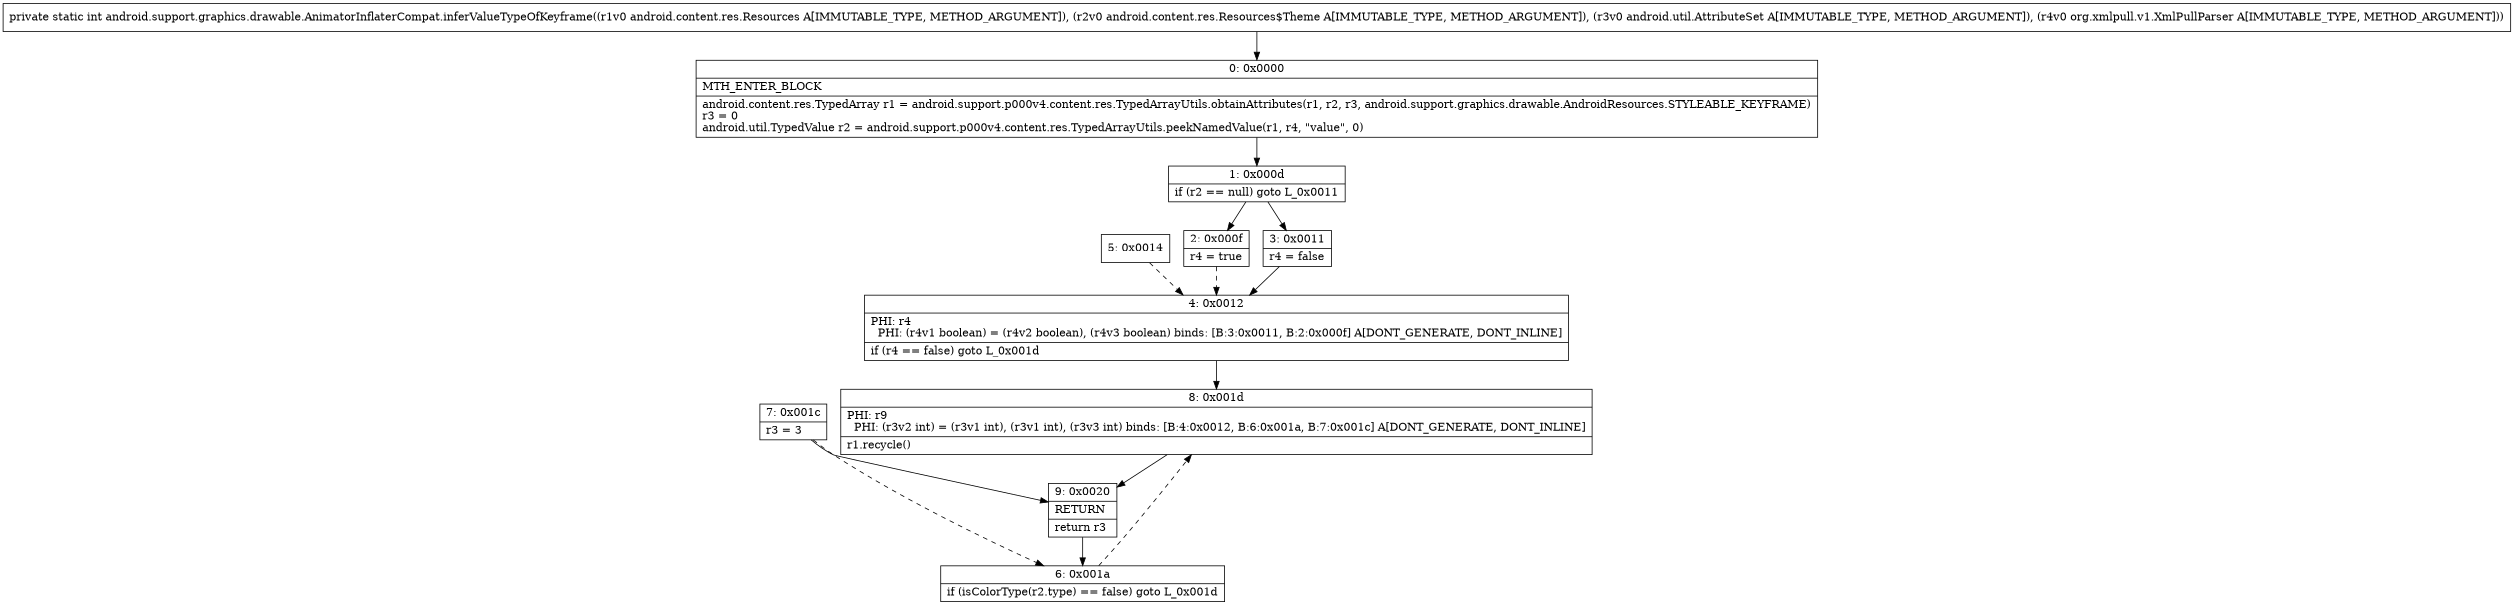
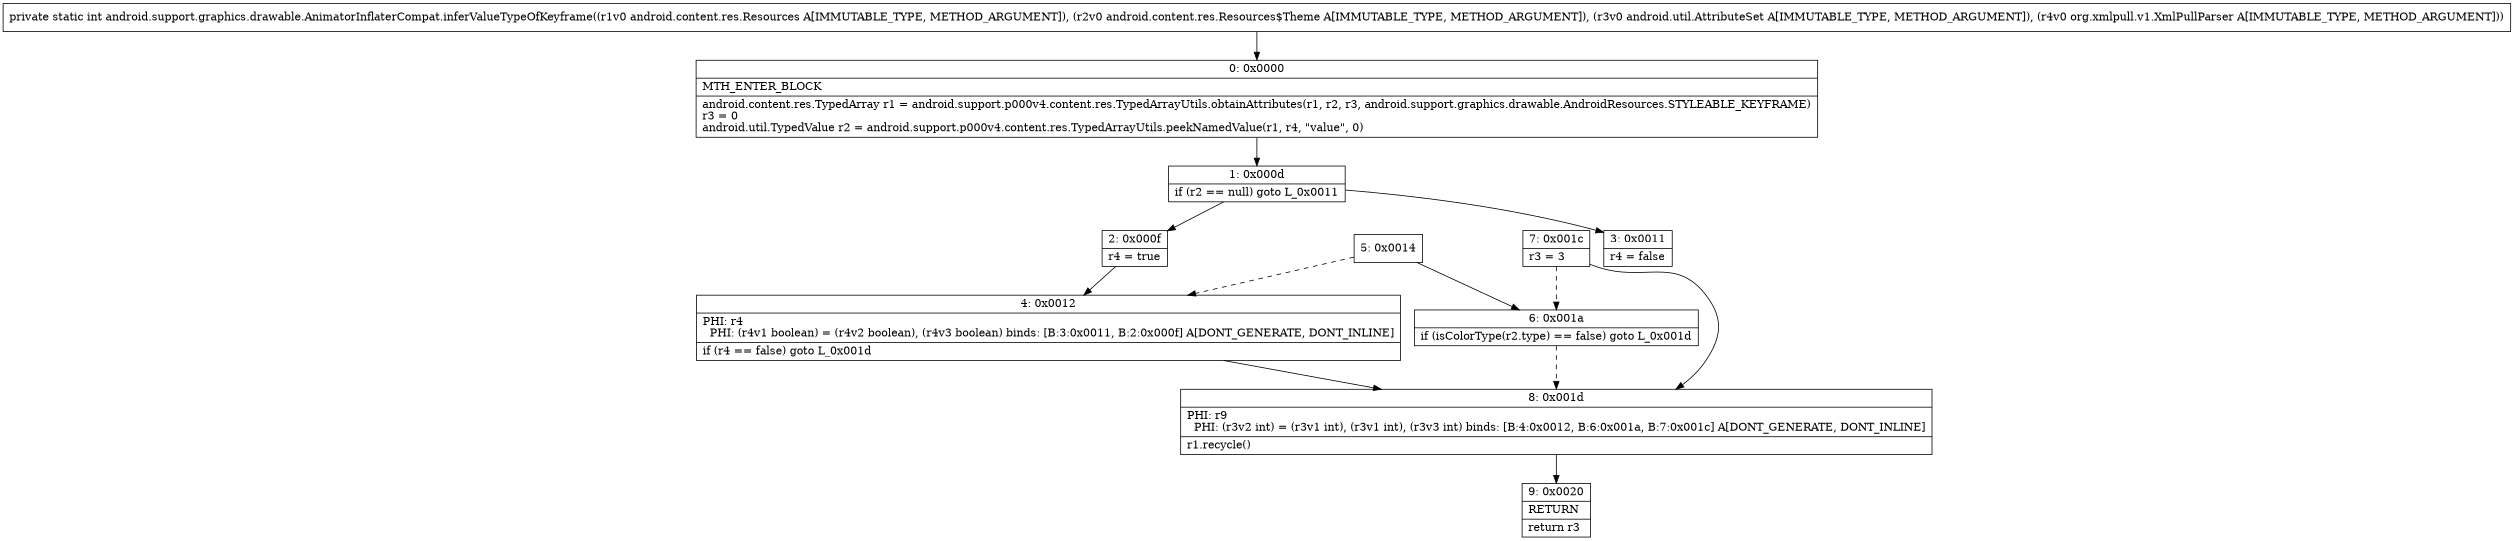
edge "2: 0x000f" -> "4: 0x0012": style dashed -> solid
edge "3: 0x0011" -> "4: 0x0012": removed
edge "7: 0x001c" -> "9: 0x0020": now "7: 0x001c" -> "8: 0x001d"
edge "9: 0x0020" -> "6: 0x001a": now "5: 0x0014" -> "6: 0x001a"
